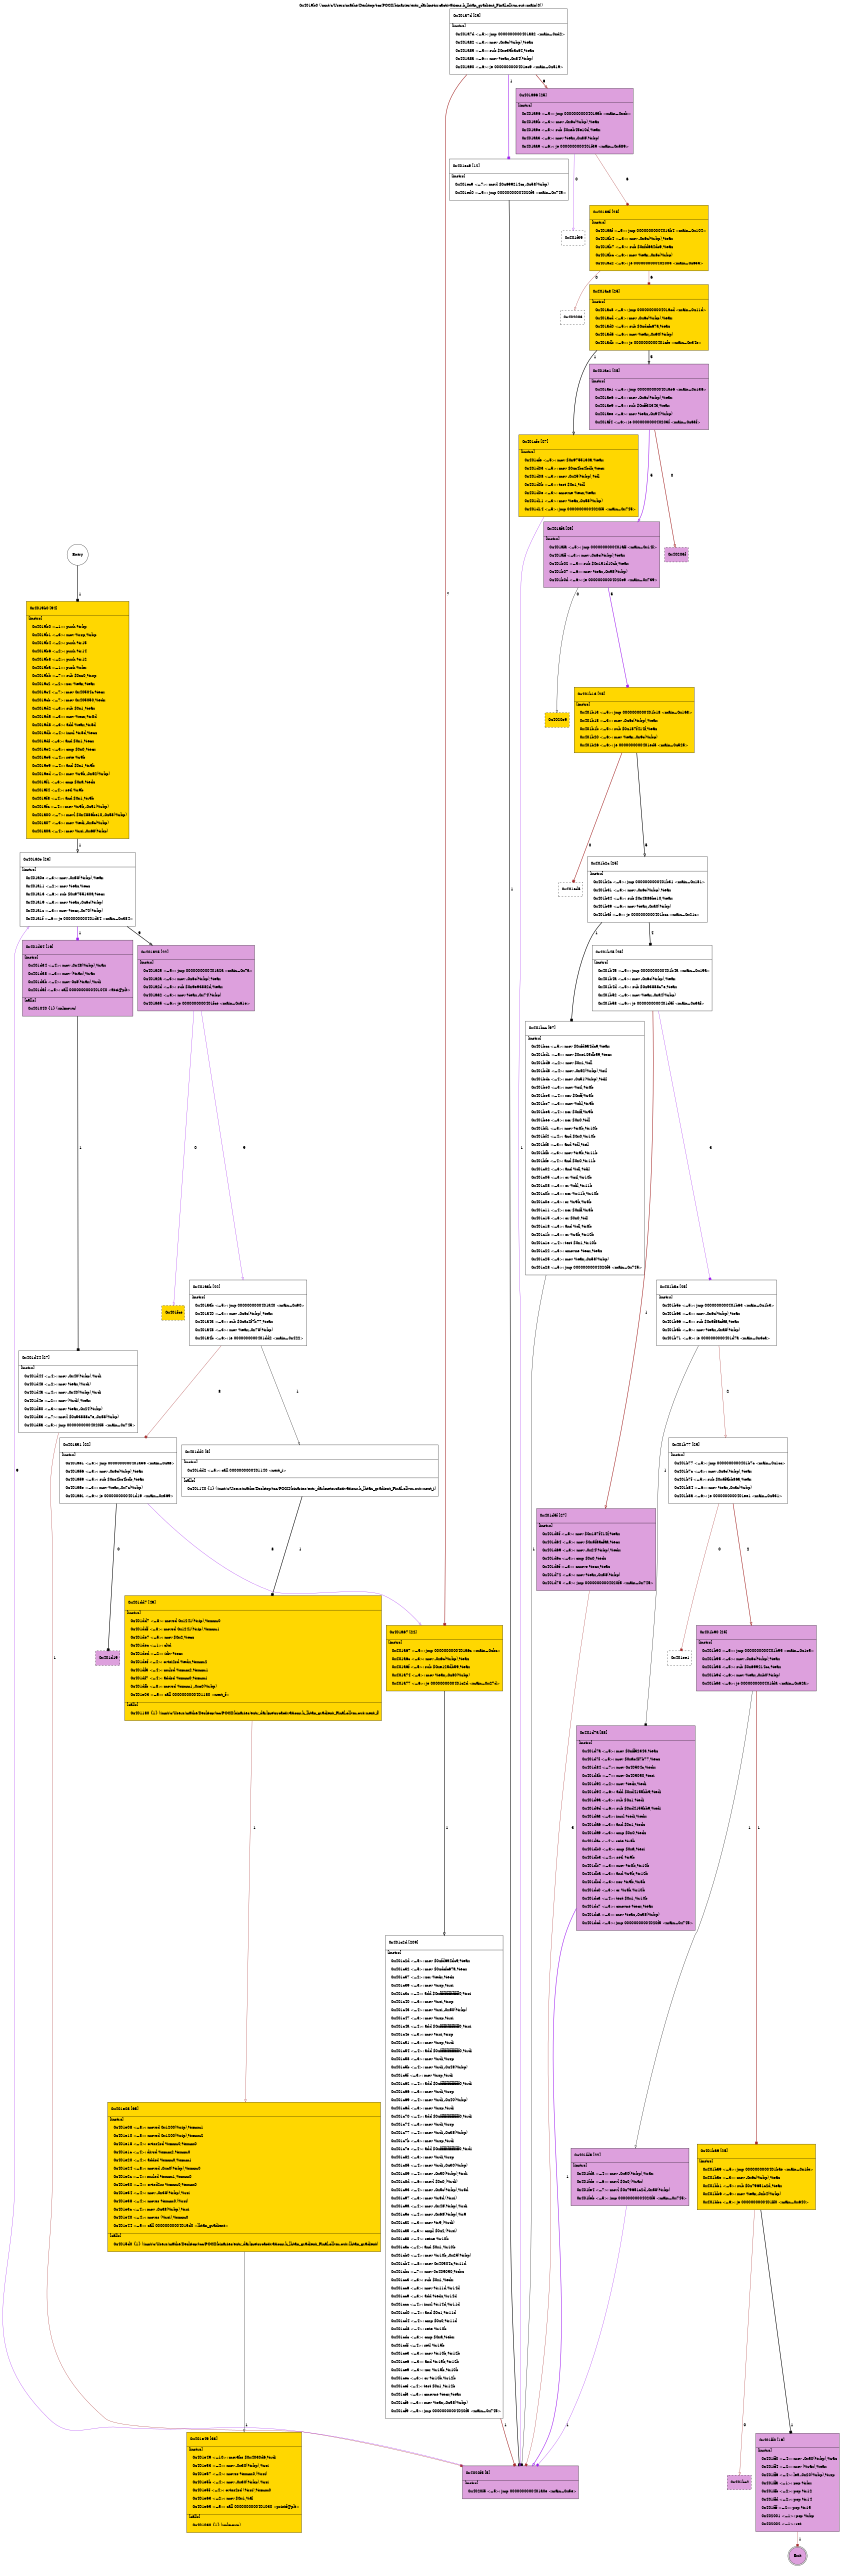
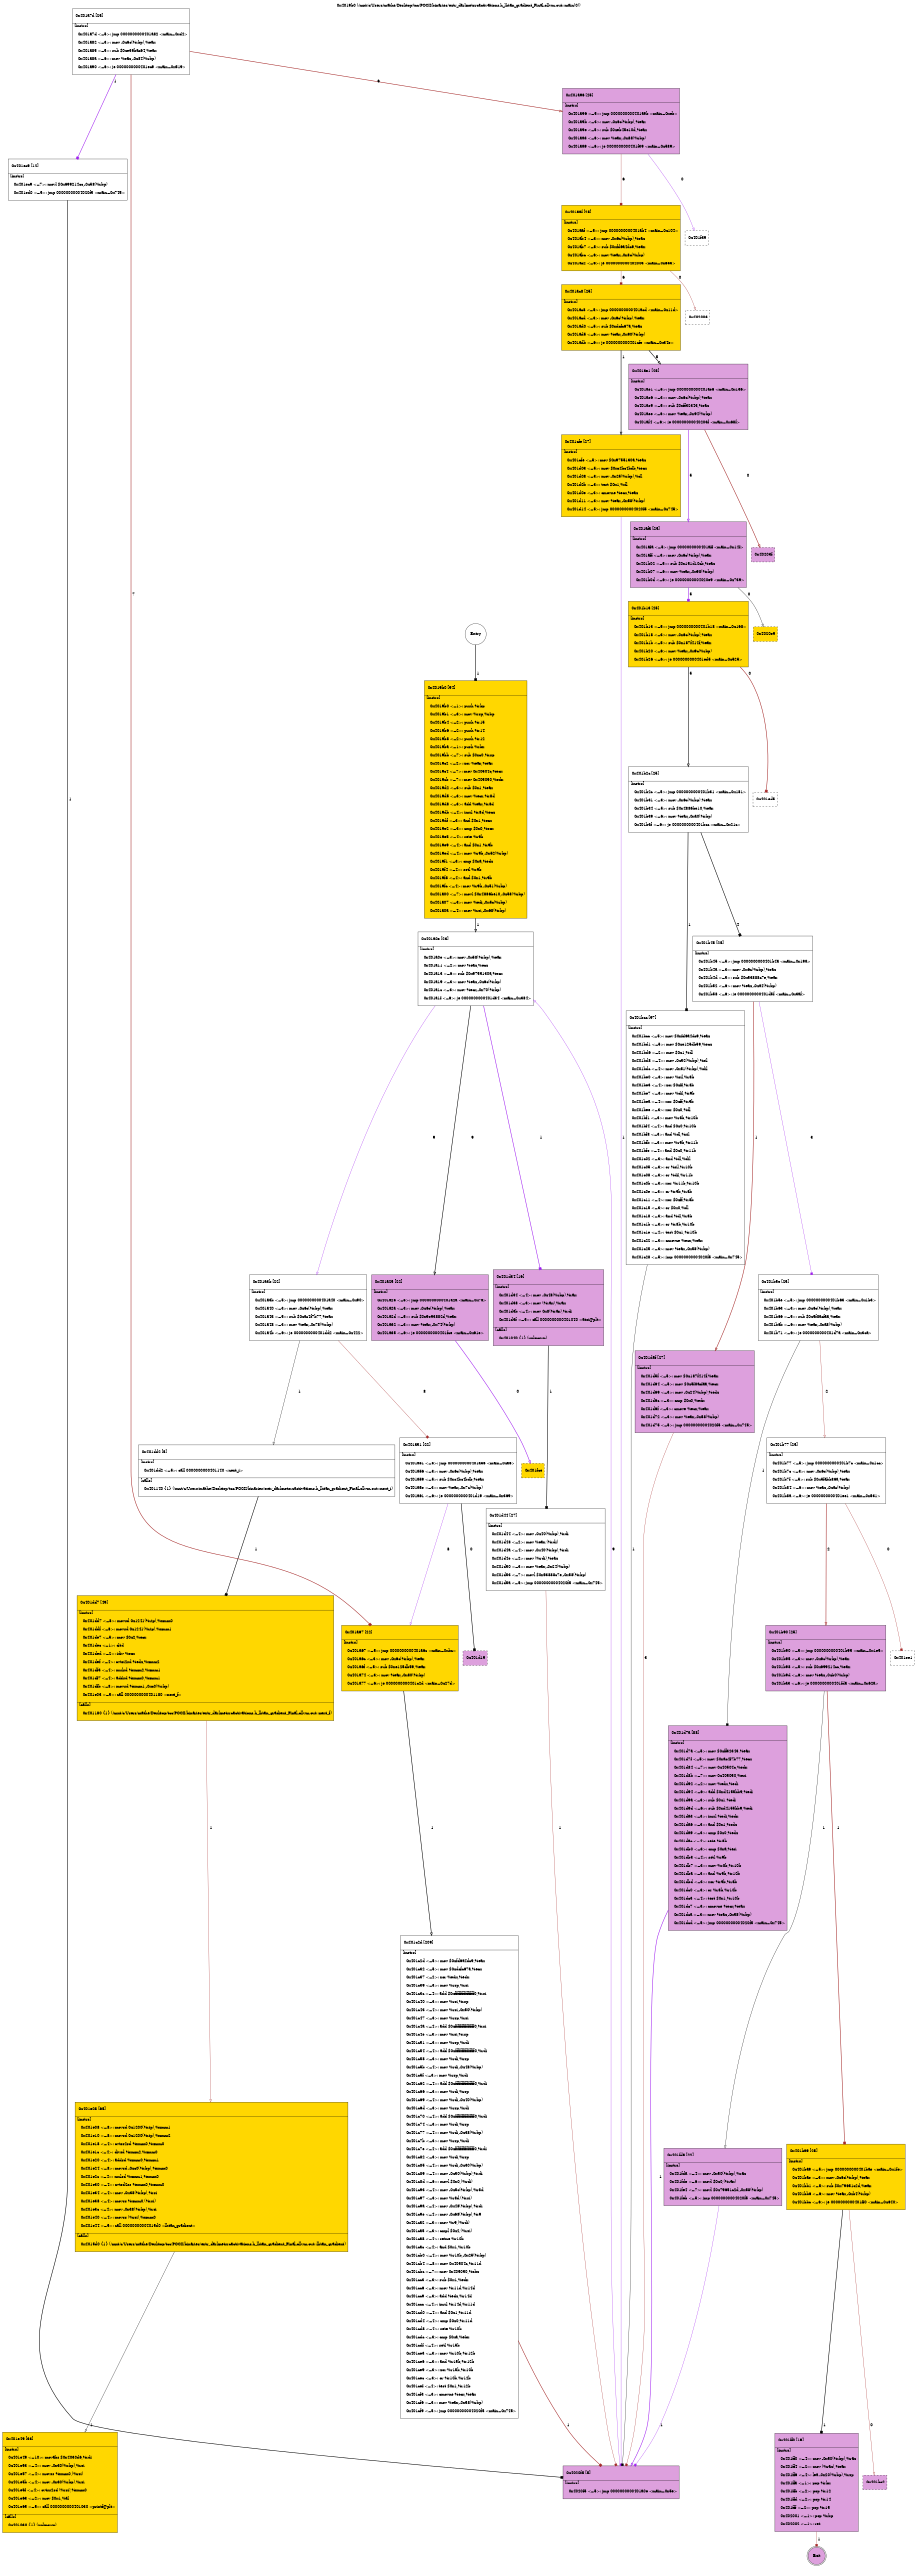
edge "0x401a25 [22]" -> "0x401a3b [22]": now "0x401a0e [23]" -> "0x401a3b [22]"
edge "0x401a25 [22]" -> "0x401fce": style solid -> bold
